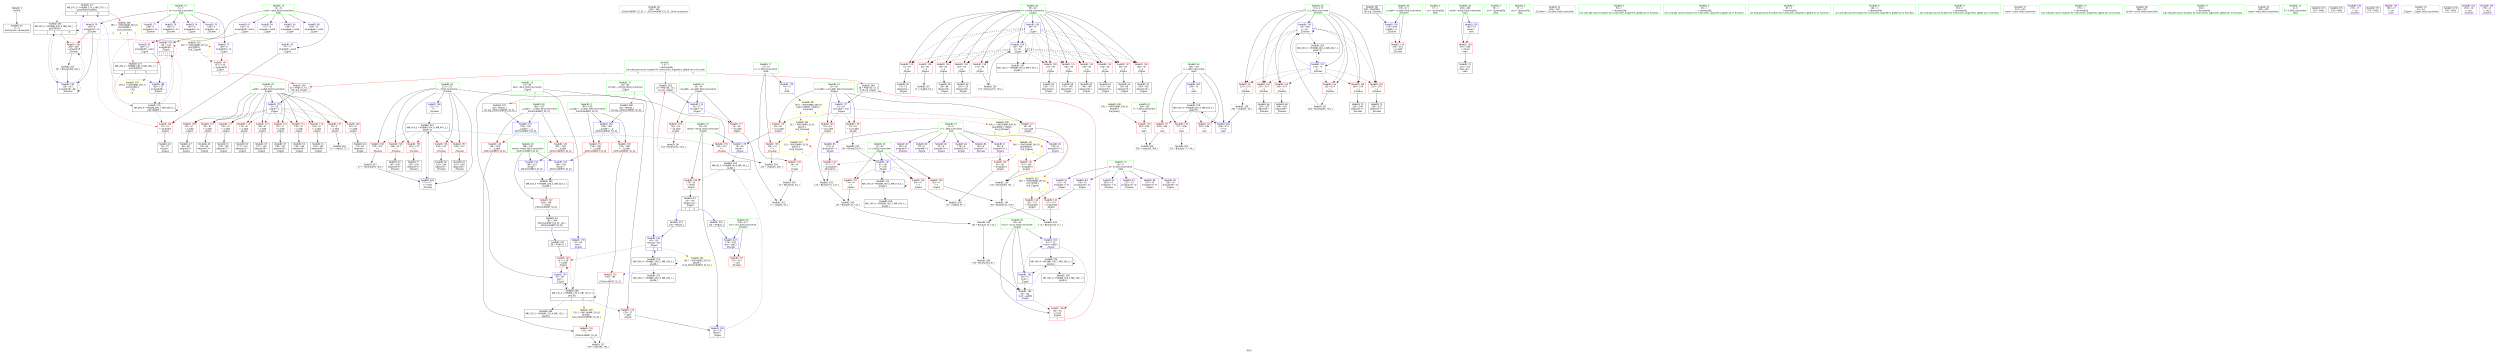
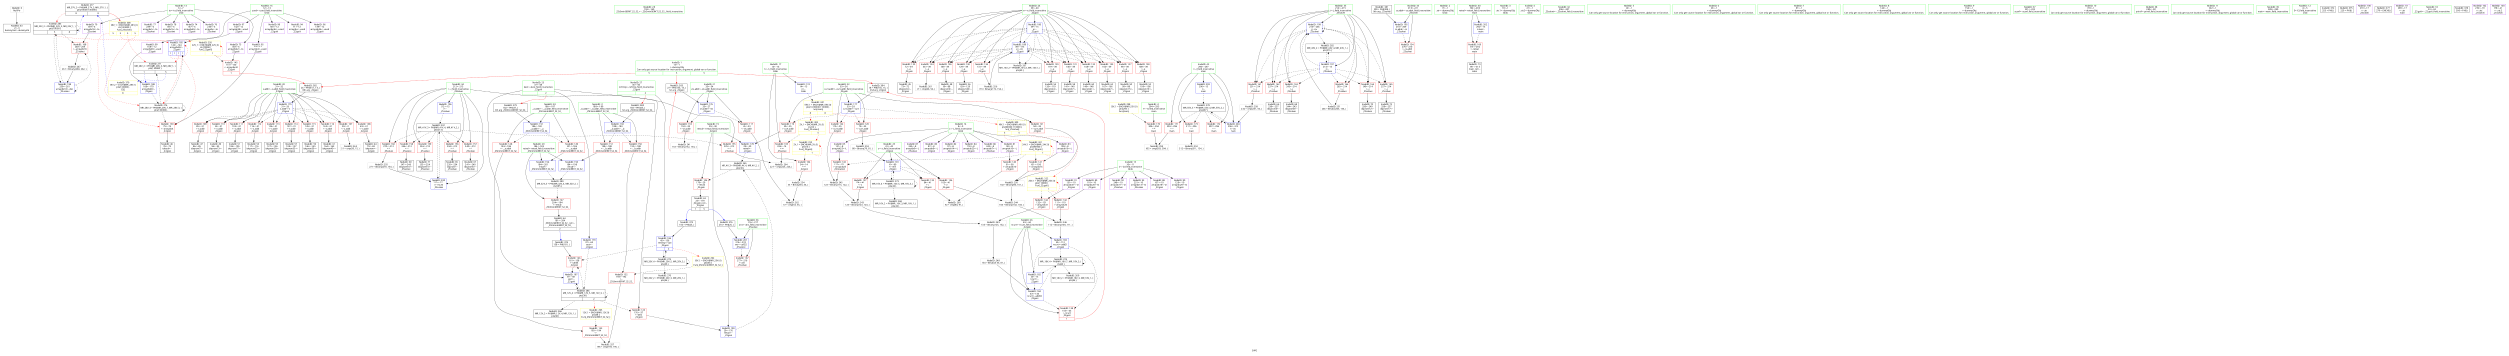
node "NodeID: 377": text "279 = PHI()" -> "279 = ENCHI()"
edge "NodeID: 79" -> "NodeID: 198": removed
edge "NodeID: 292" -> "NodeID: 152": color blue -> black
